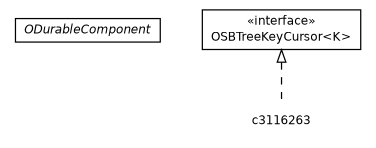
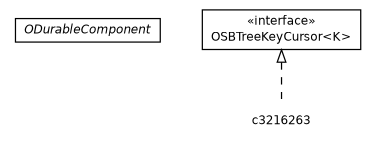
node "c3116263": label "c3116263" -> "c3216263"
